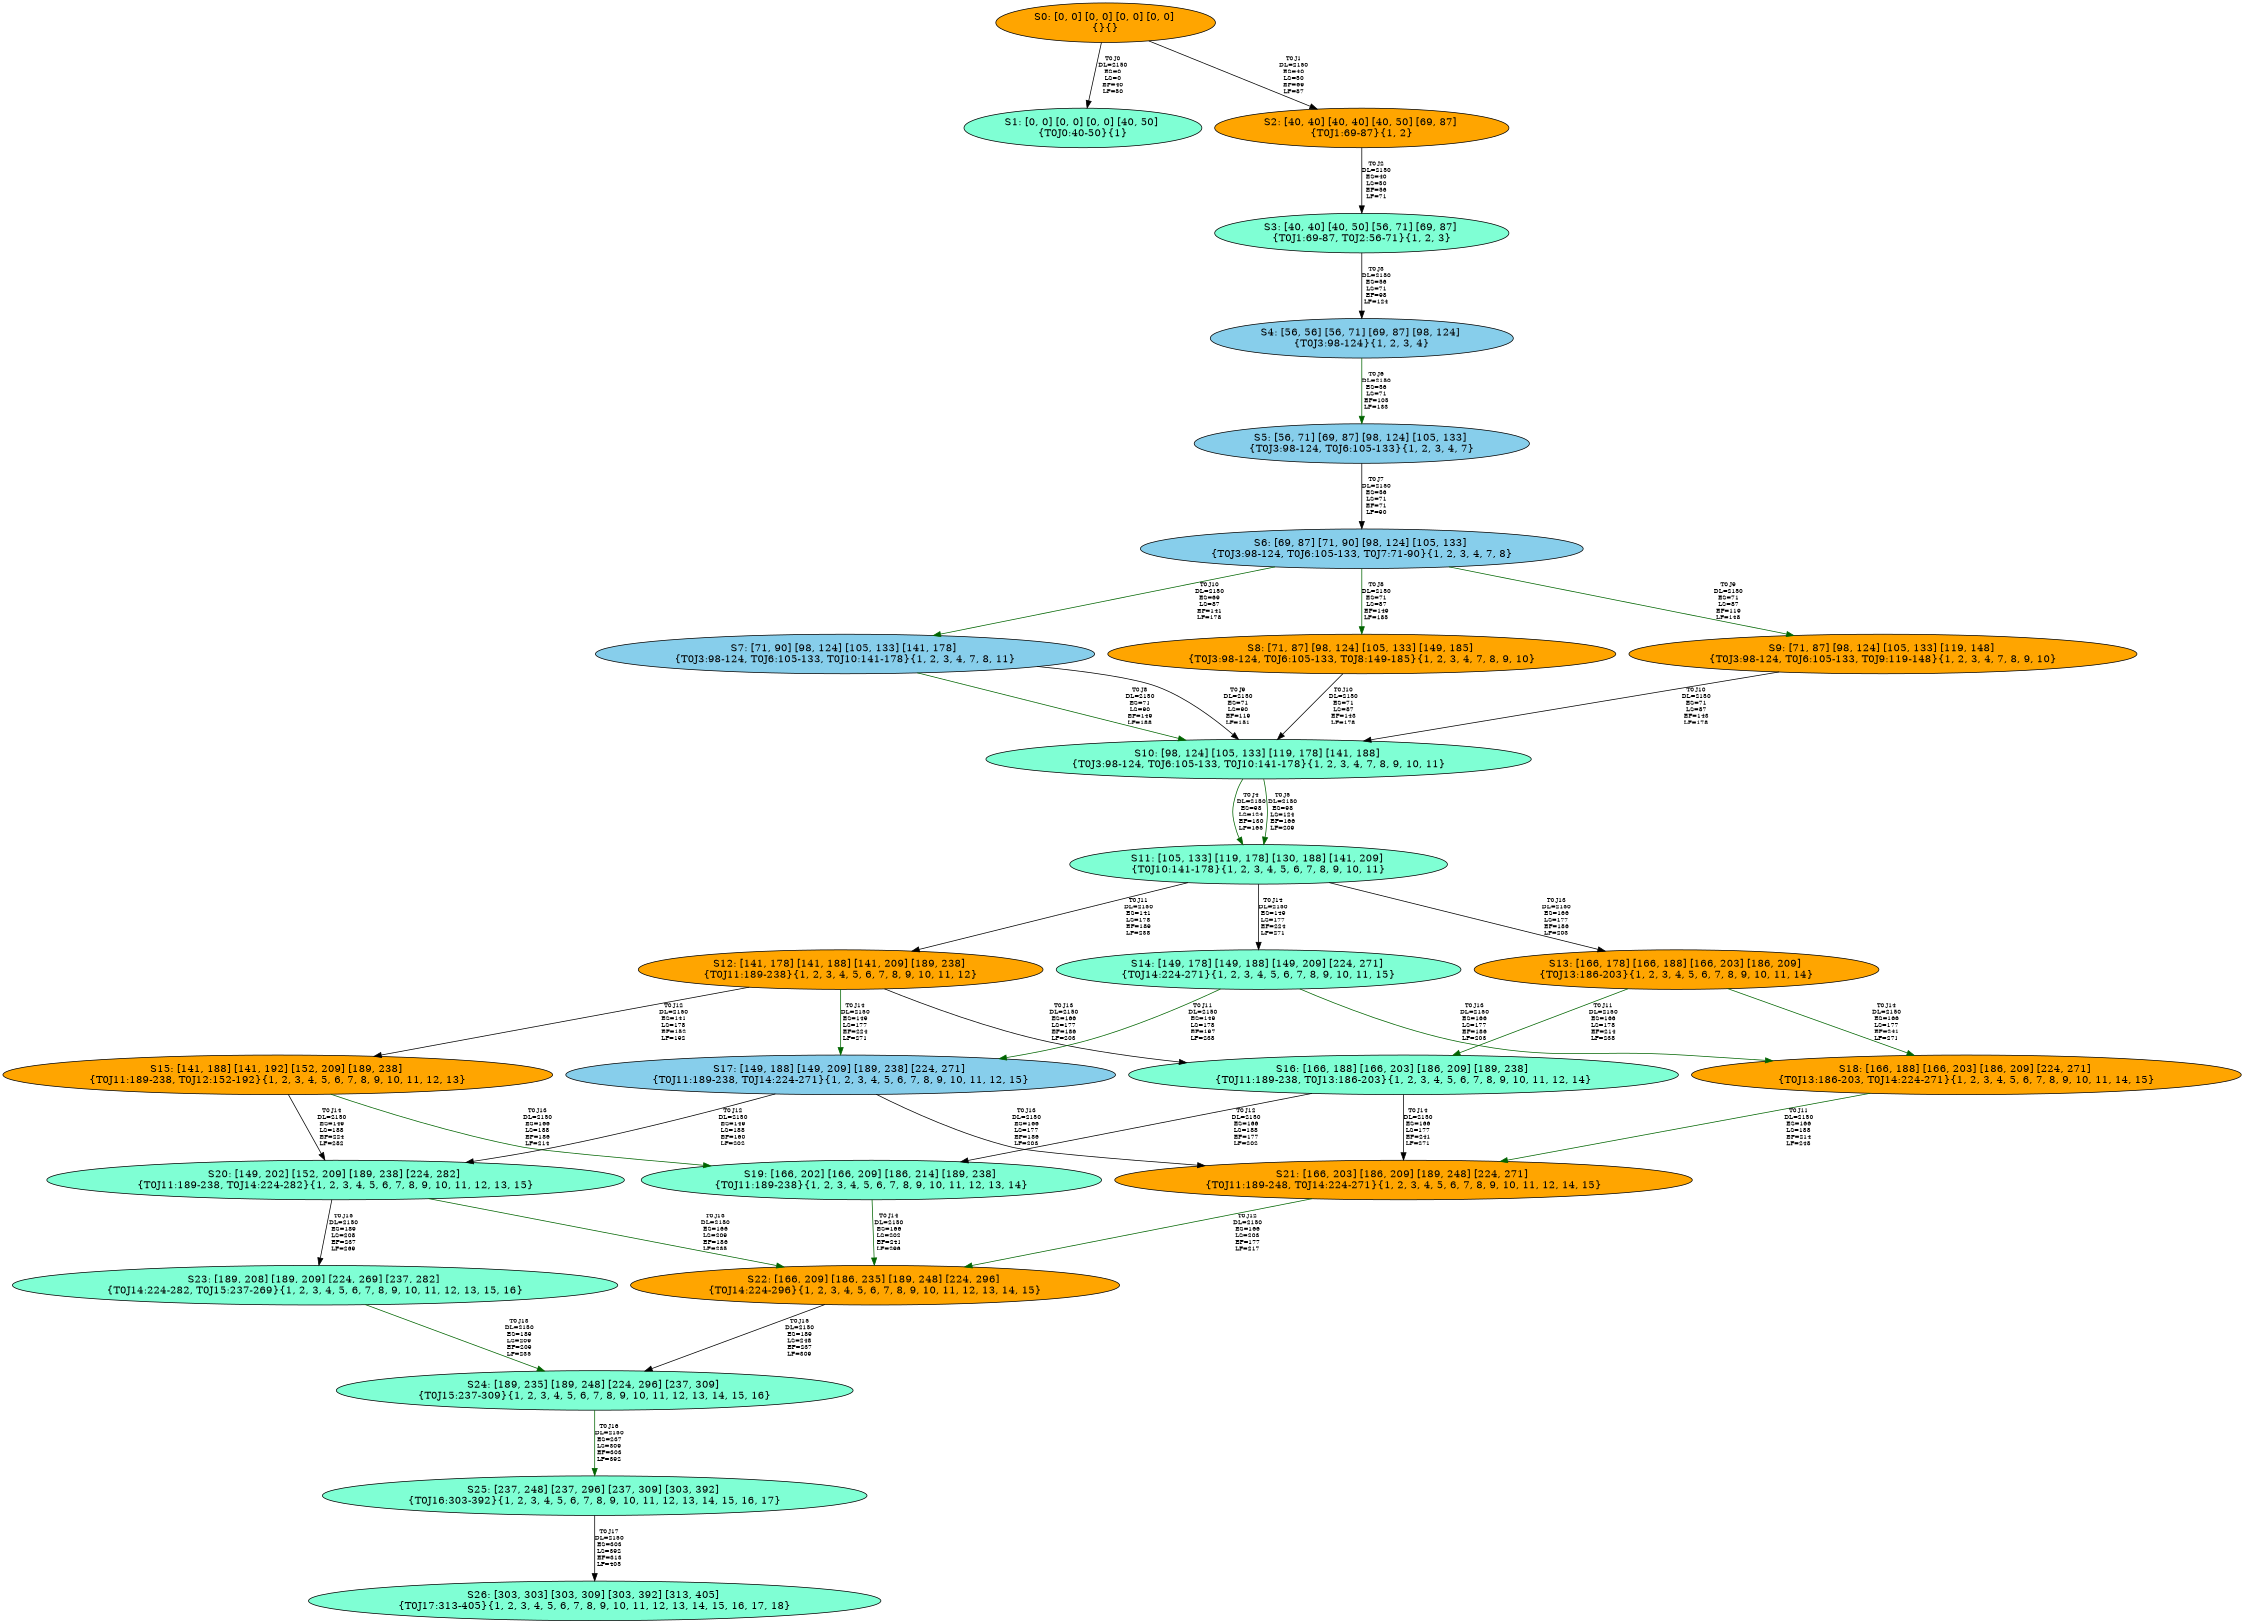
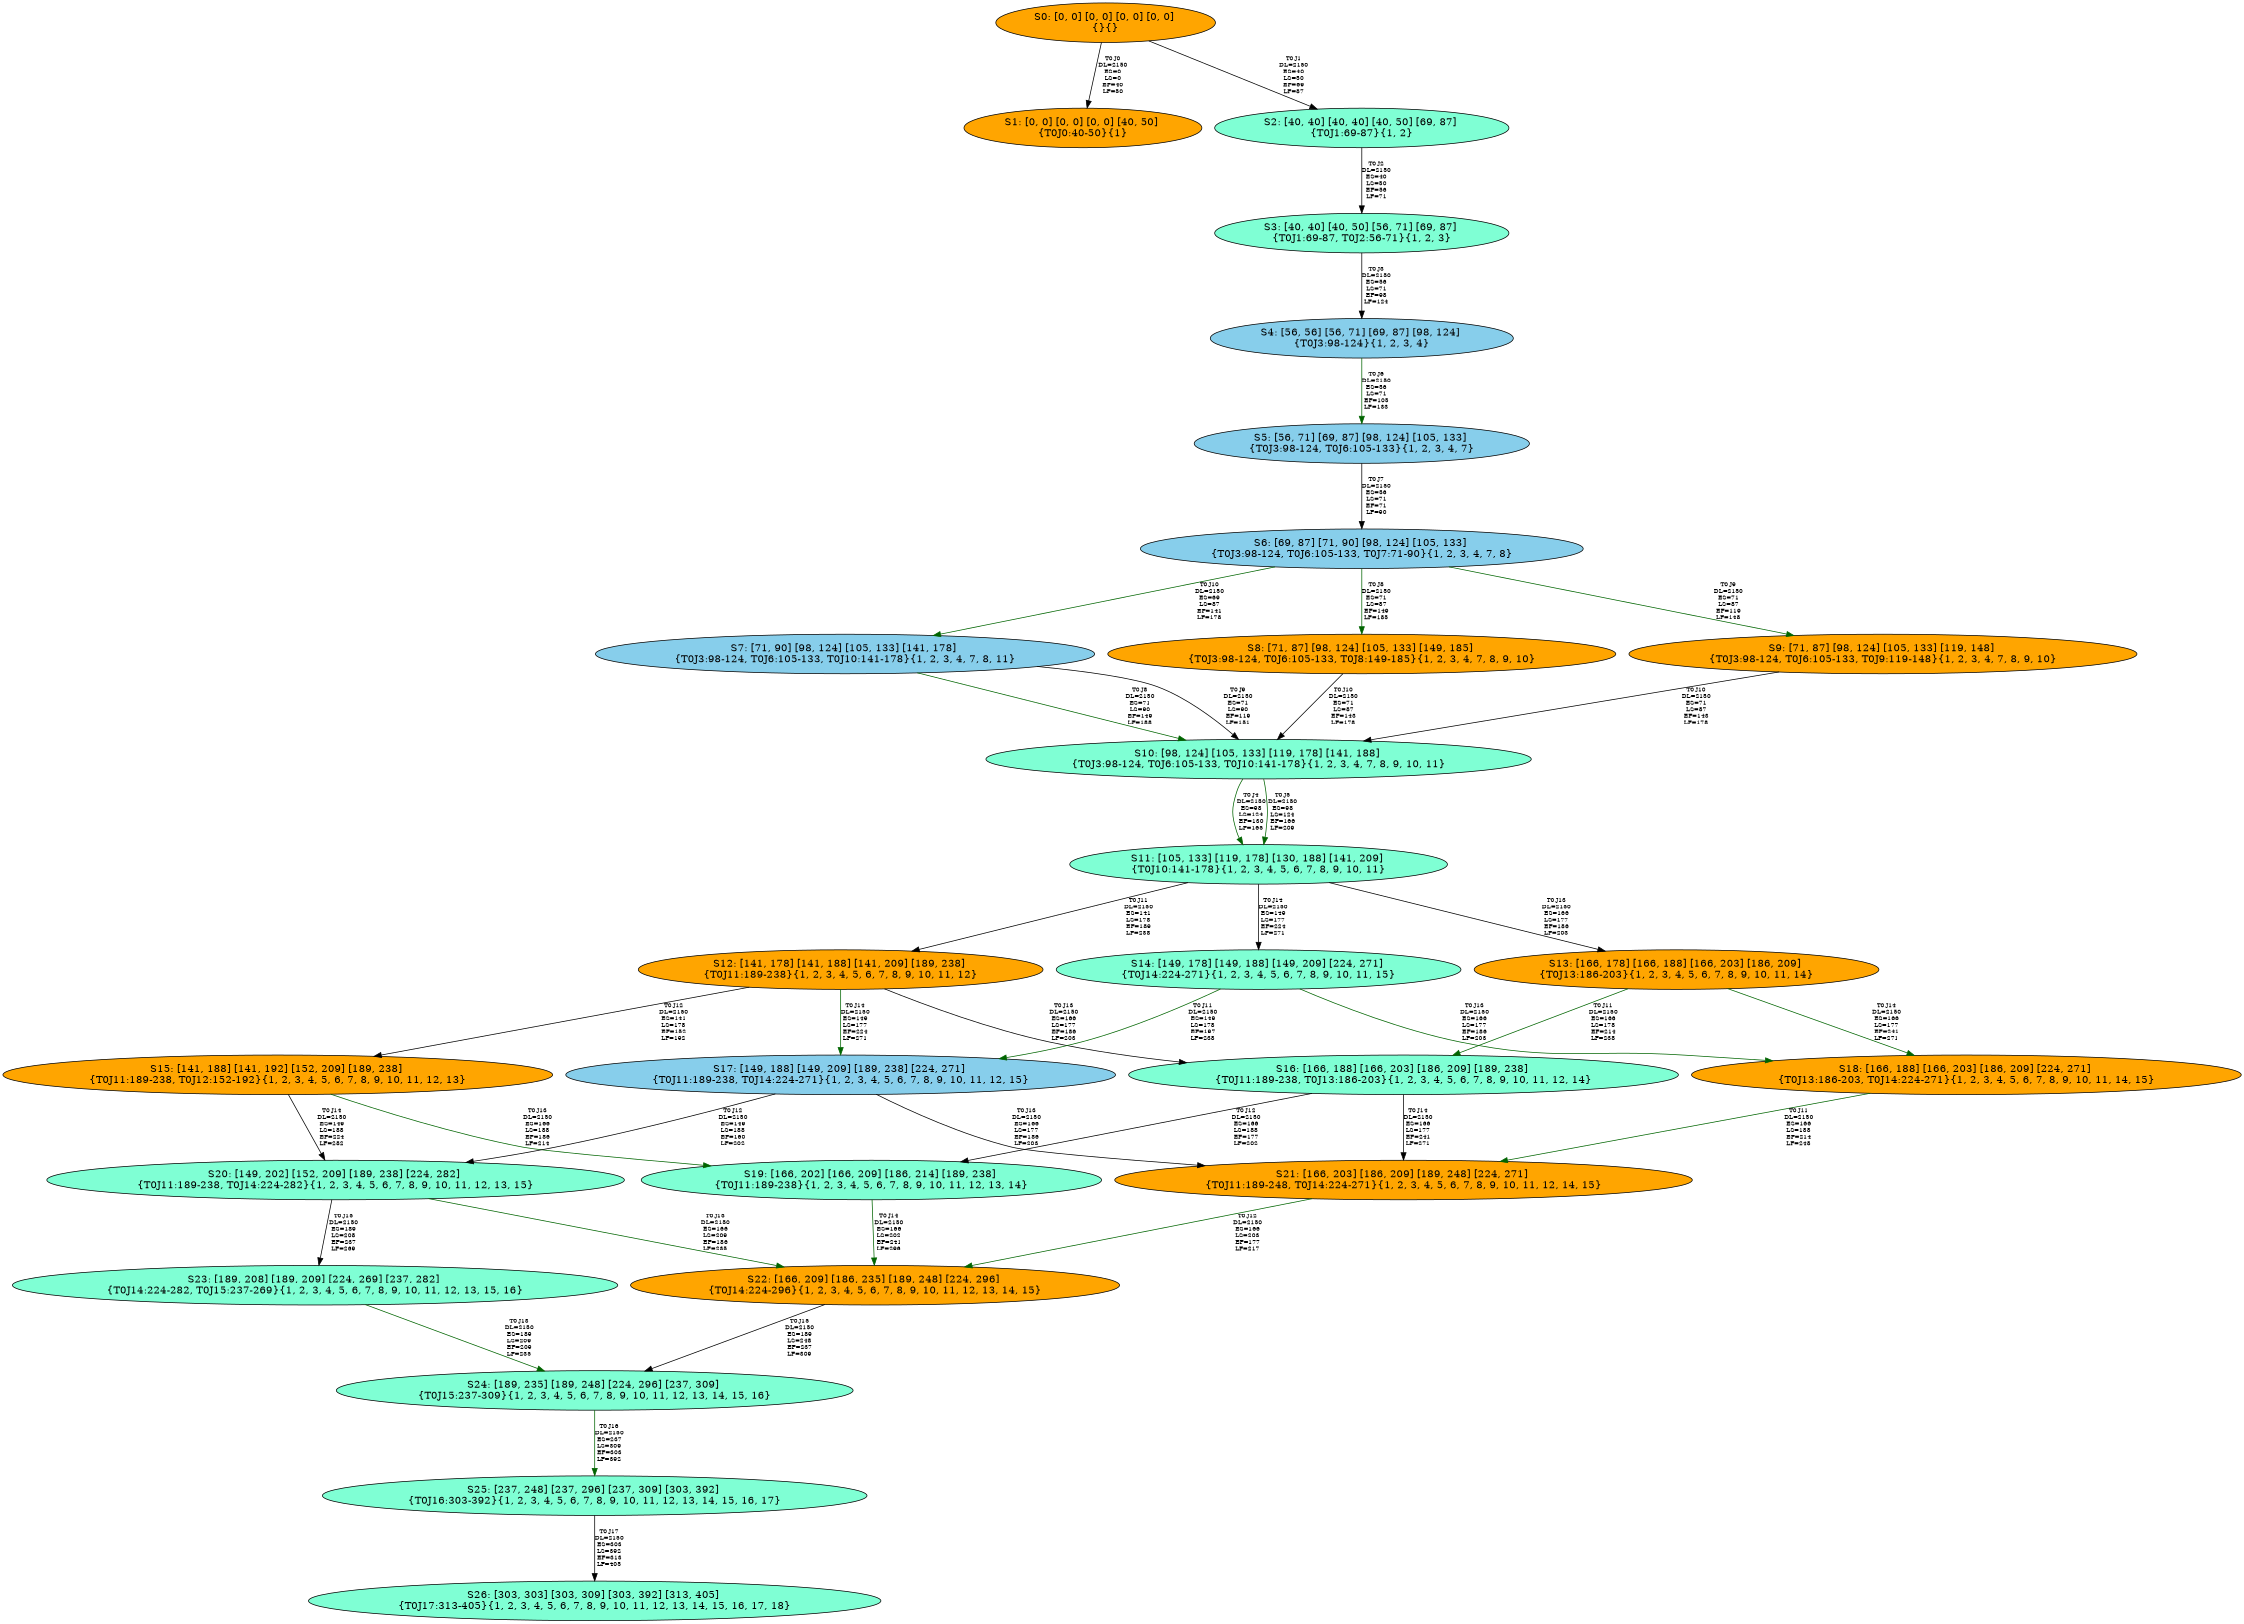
node "S1: [0, 0] [0, 0] [0, 0] [40, 50] {T0J0:40-50}{1}": fillcolor aquamarine -> orange
node "S2: [40, 40] [40, 40] [40, 50] [69, 87] {T0J1:69-87}{1, 2}": fillcolor orange -> aquamarine
